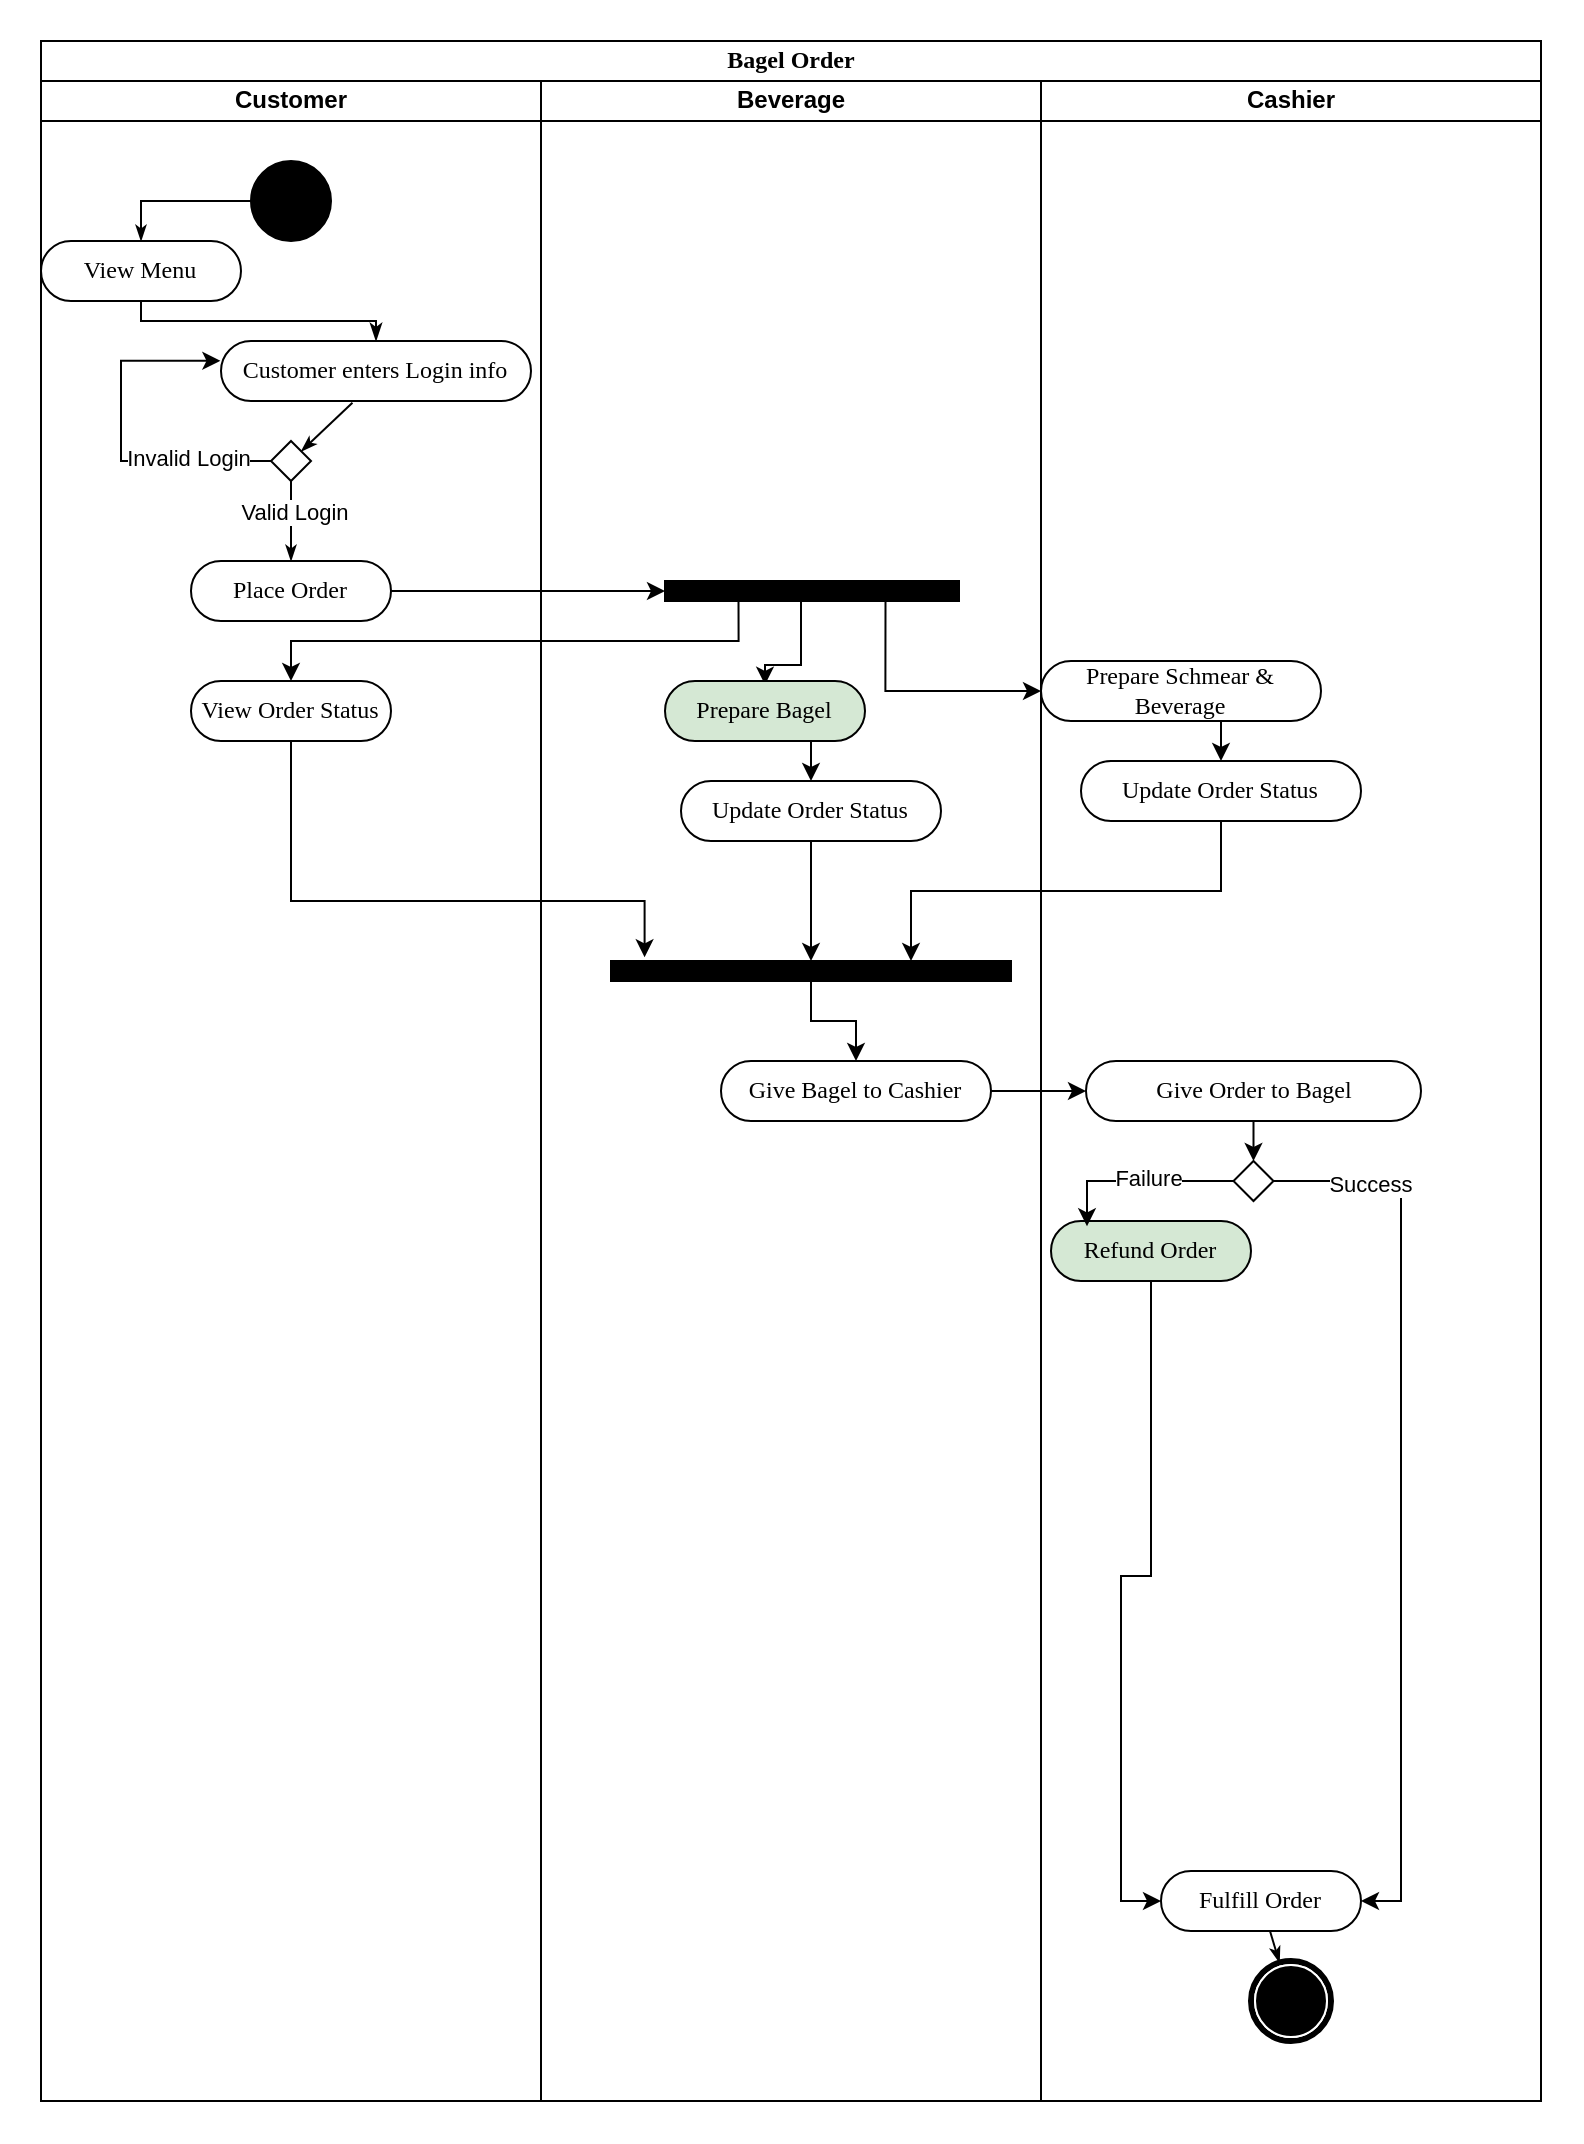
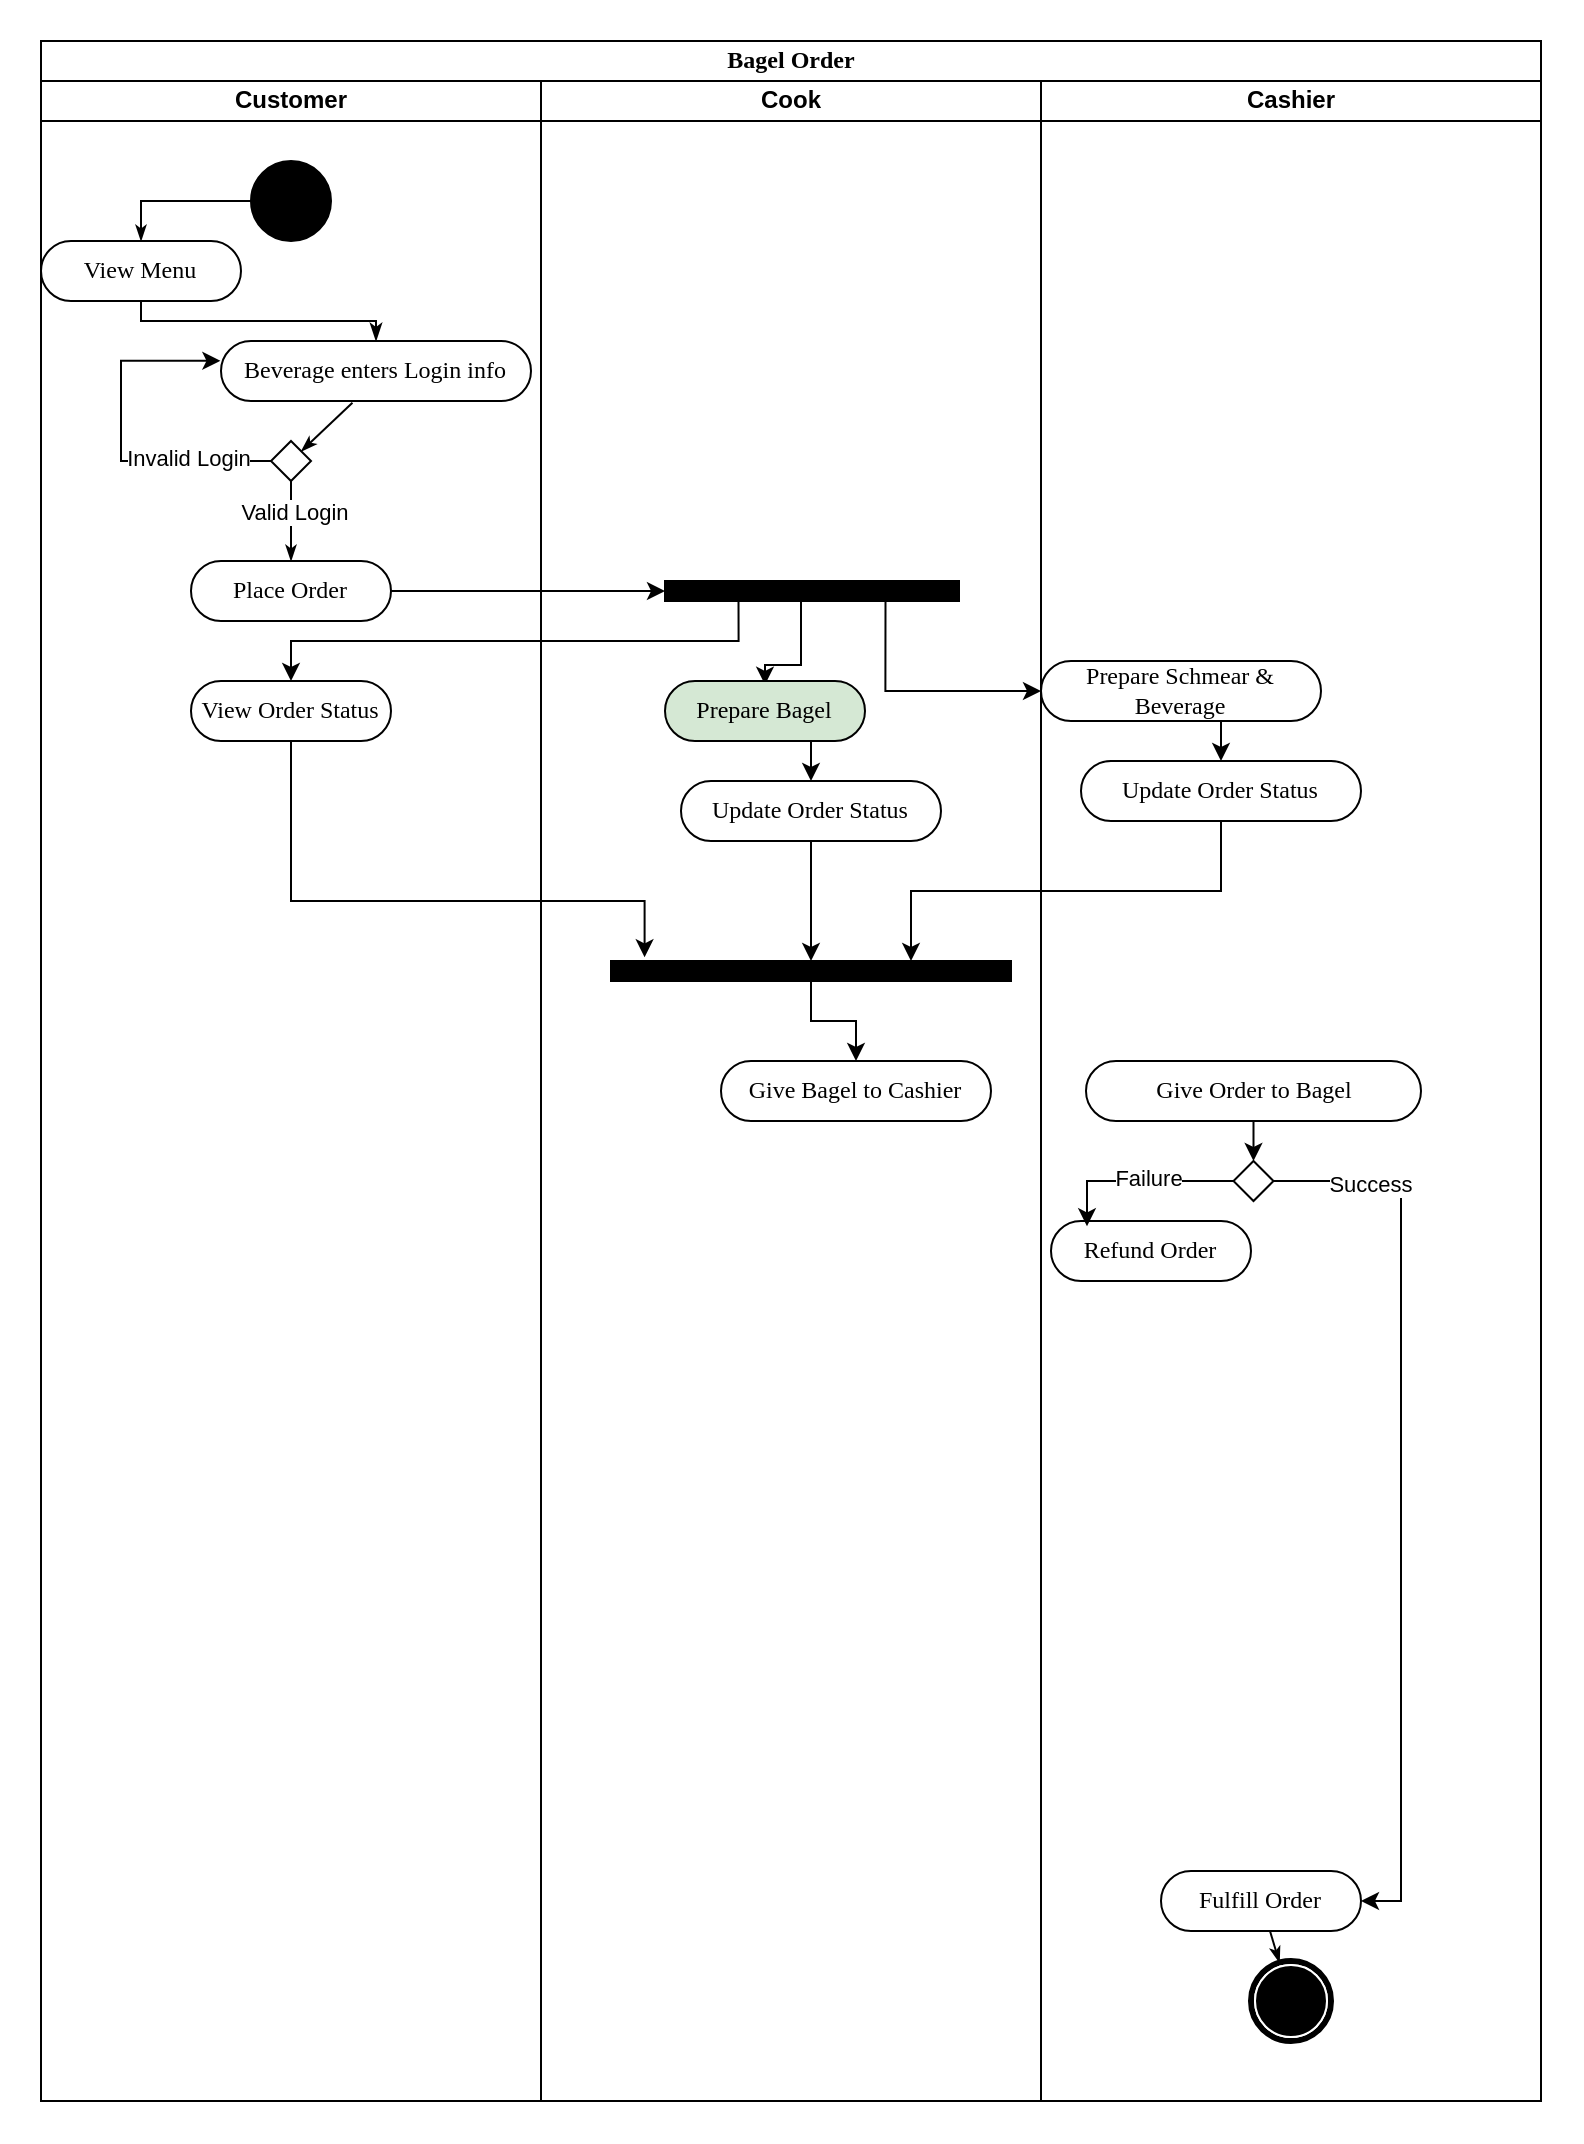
node "Beverage": label "Beverage" -> "Cook"
node "Customer enters Login info": label "Customer enters Login info" -> "Beverage enters Login info"
edge "Give Bagel to Cashier" -> "Give Order to Bagel": removed
node "Refund Order": fillcolor #d5e8d4 -> #ffffff
edge "Refund Order" -> "Fulfill Order": removed
